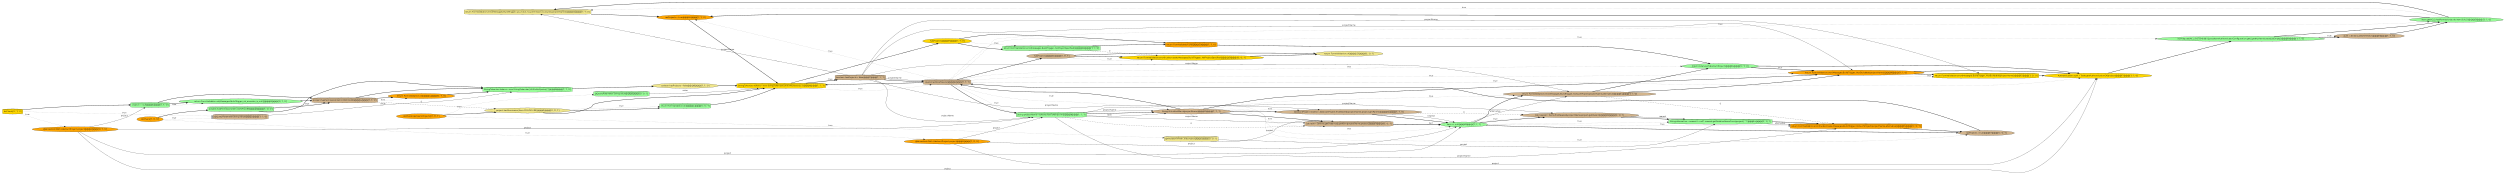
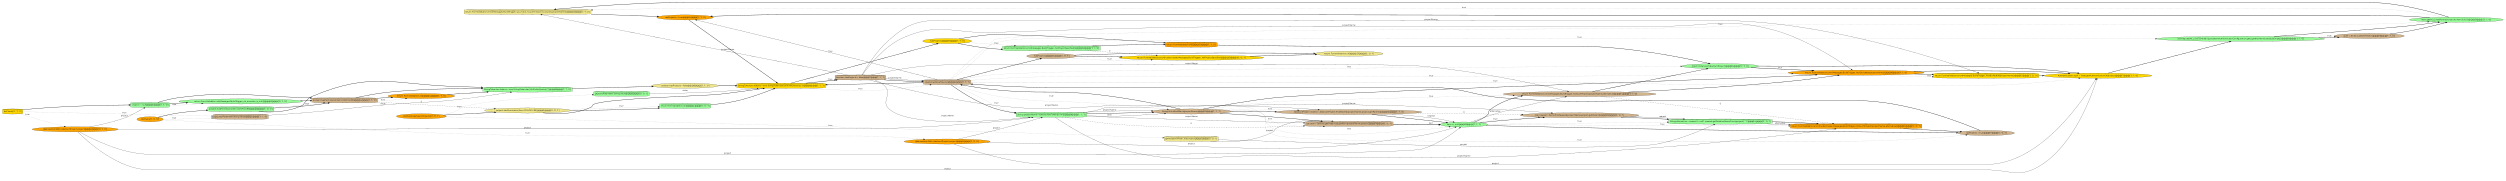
edge "tokens.hasMoreTokens()@@@8@@@['1', '1', '1']" -> "hasProjects = true@@@24@@@['1', '1', '0']": style dotted -> solid
